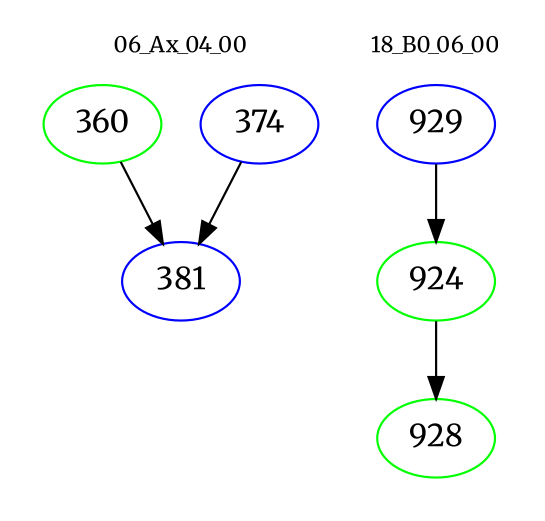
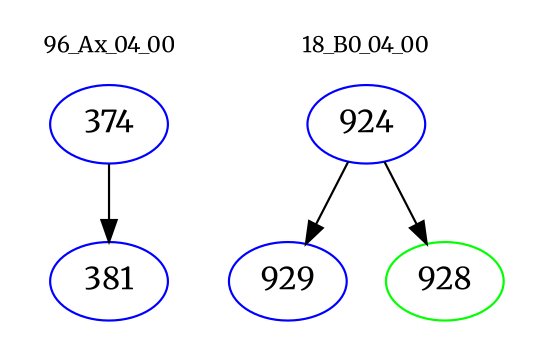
cluster "06_Ax_04_00": label "06_Ax_04_00" -> "96_Ax_04_00"
cluster "18_B0_06_00": label "18_B0_06_00" -> "18_B0_04_00"
node "360": removed
edge "929" -> "924": reversed
node "924": color green -> blue
